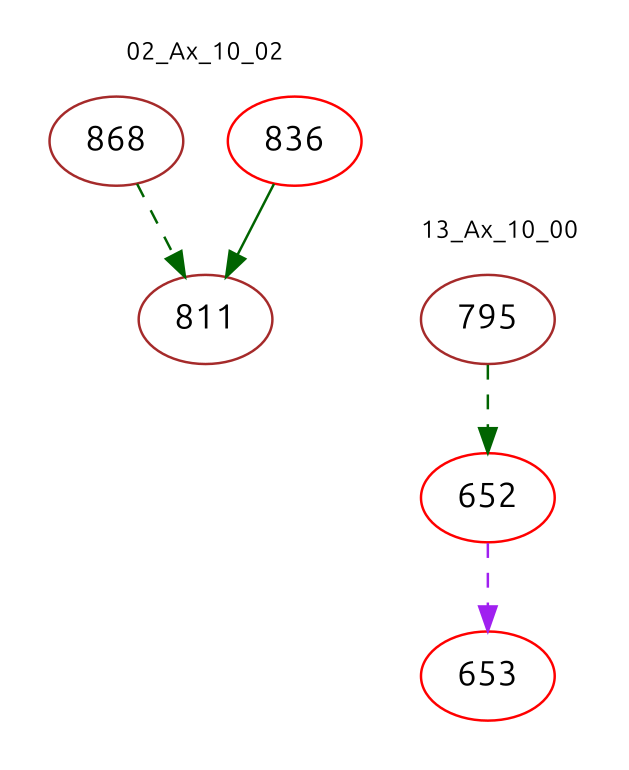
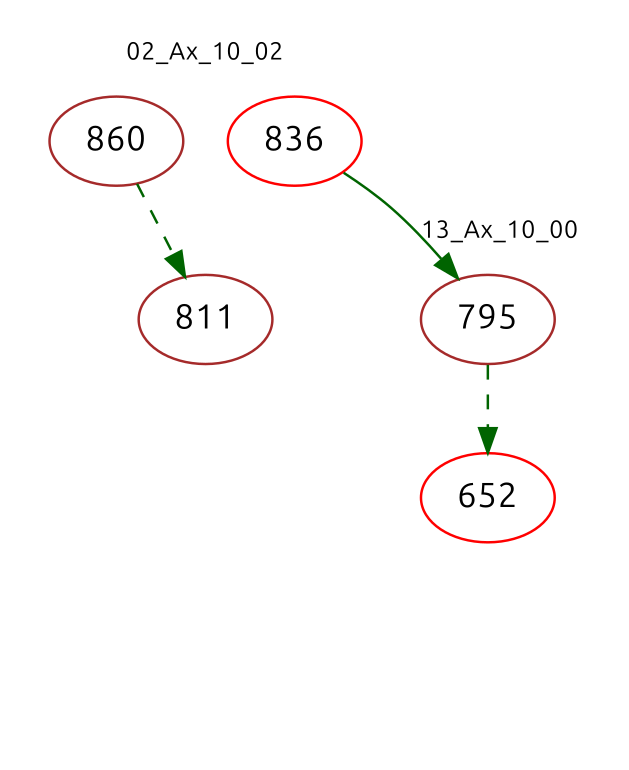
node "868": label "868" -> "860"
edge "836" -> "811": now "836" -> "795"
node "653": removed
